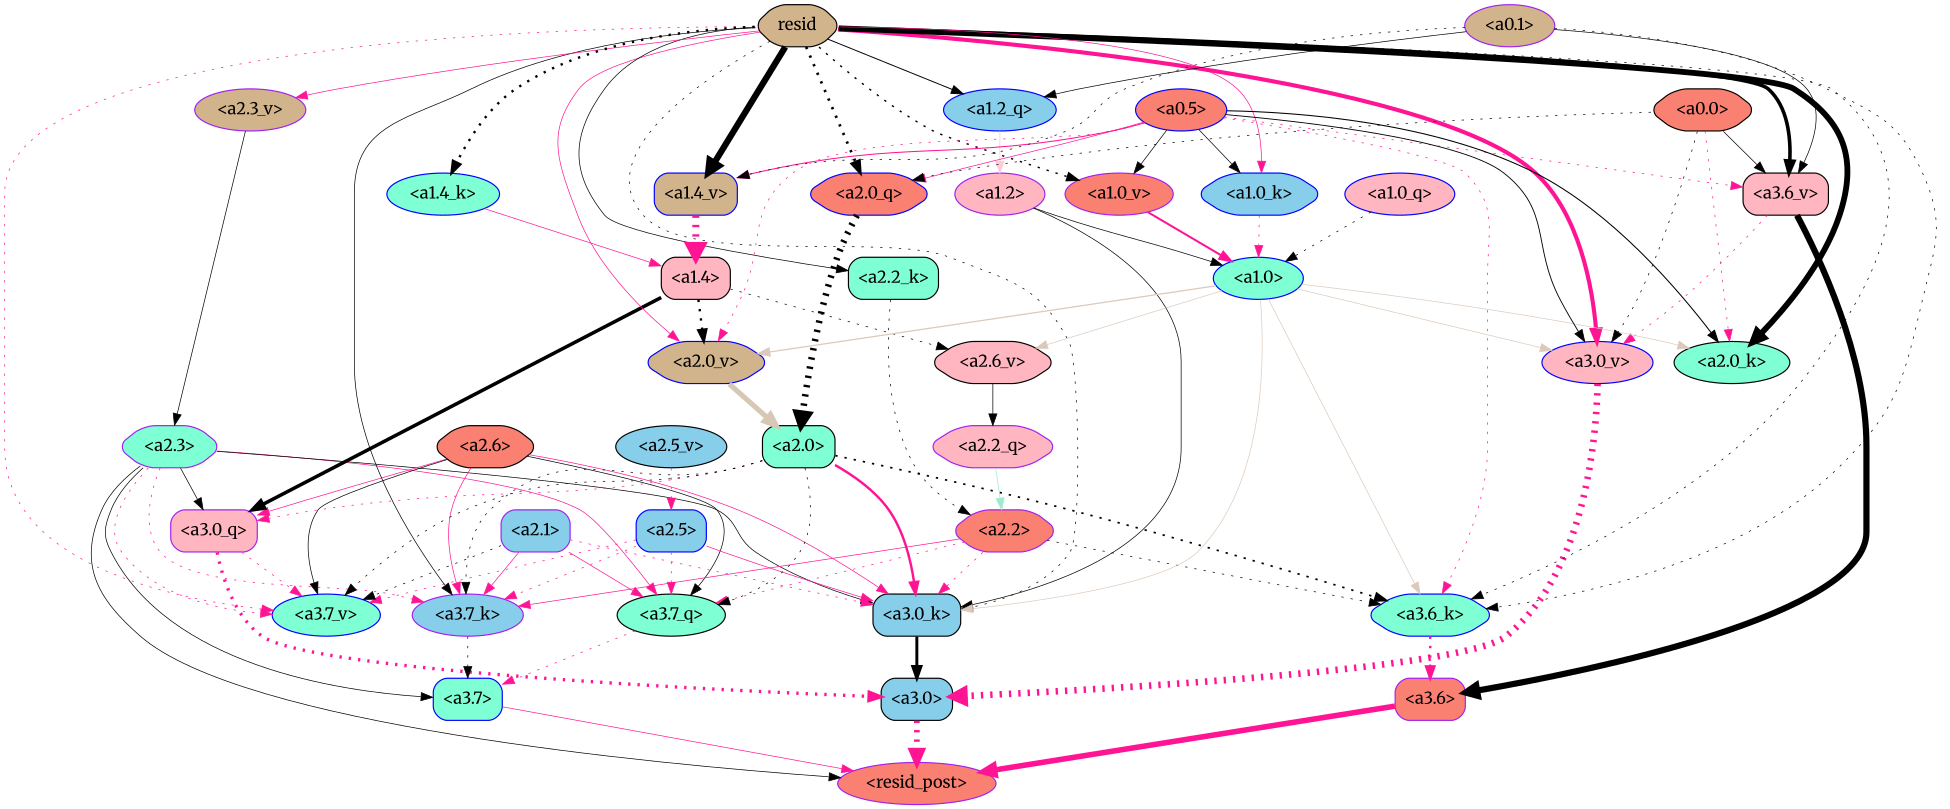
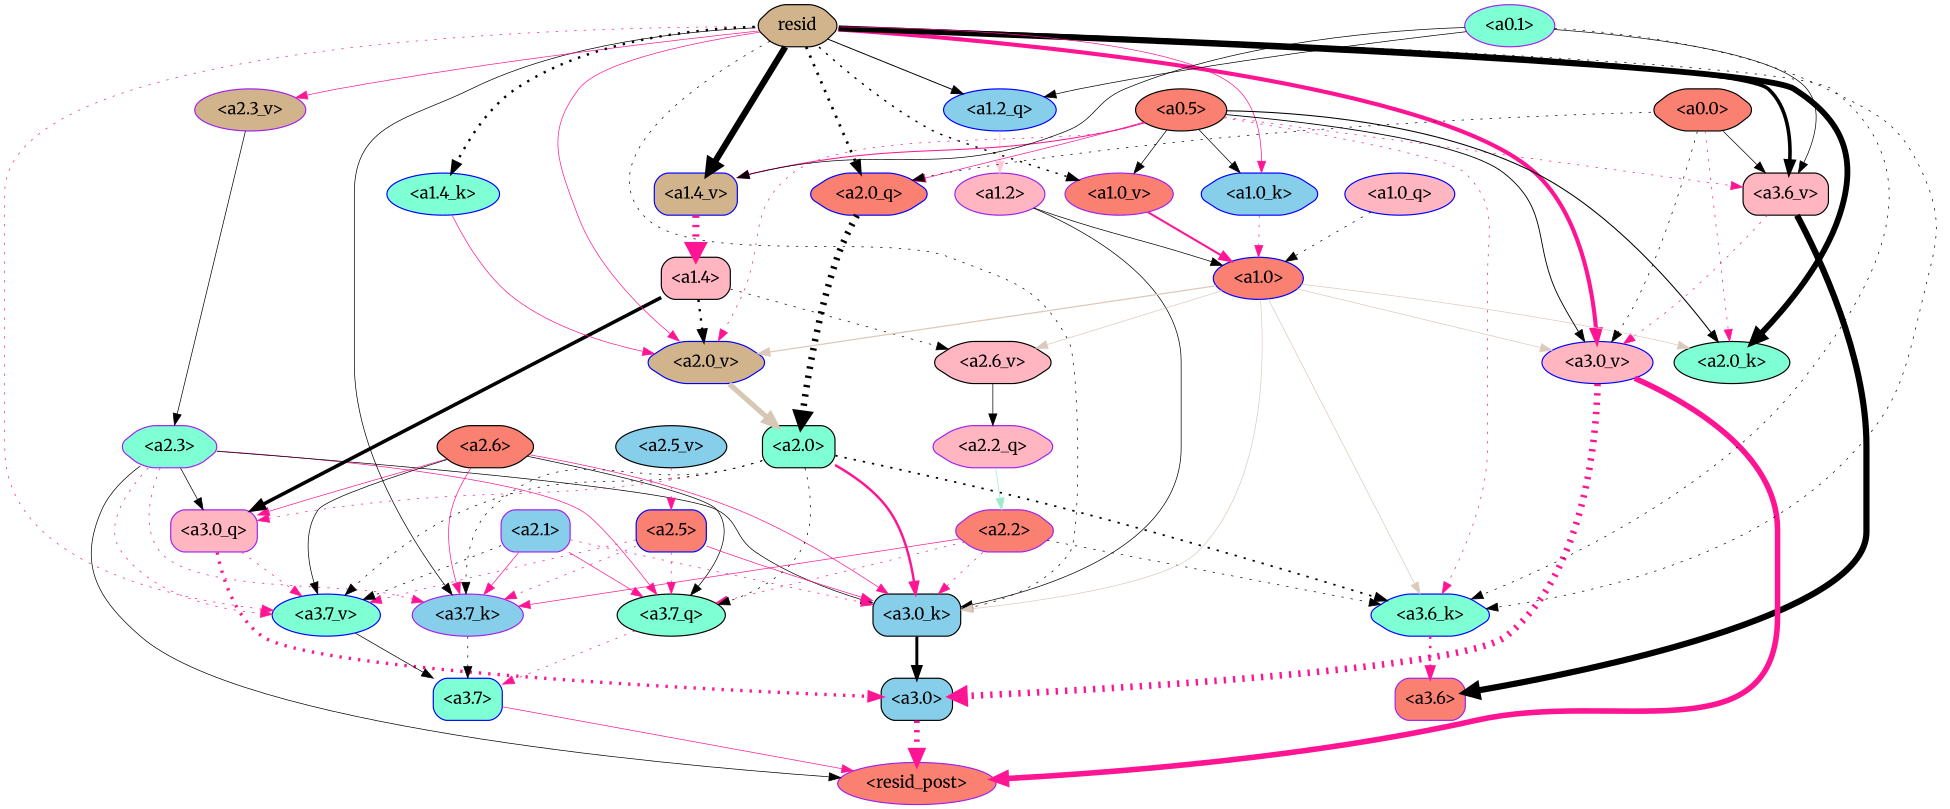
node "<a0.1>": fillcolor tan -> aquamarine
edge "<a0.1>" -> "<a1.4_v>": style dotted -> solid
node "<a0.5>": color blue -> black
edge "<a1.4_k>" -> "<a1.4>": now "<a1.4_k>" -> "<a2.0_v>"
node "<a2.2_k>": removed
node "<a1.0>": fillcolor aquamarine -> salmon
node "<a2.5>": fillcolor skyblue -> salmon
edge "<a2.3>" -> "<a3.7>": now "<a3.7_v>" -> "<a3.7>"
edge "<a3.6>" -> "<resid_post>": now "<a3.0_v>" -> "<resid_post>"
